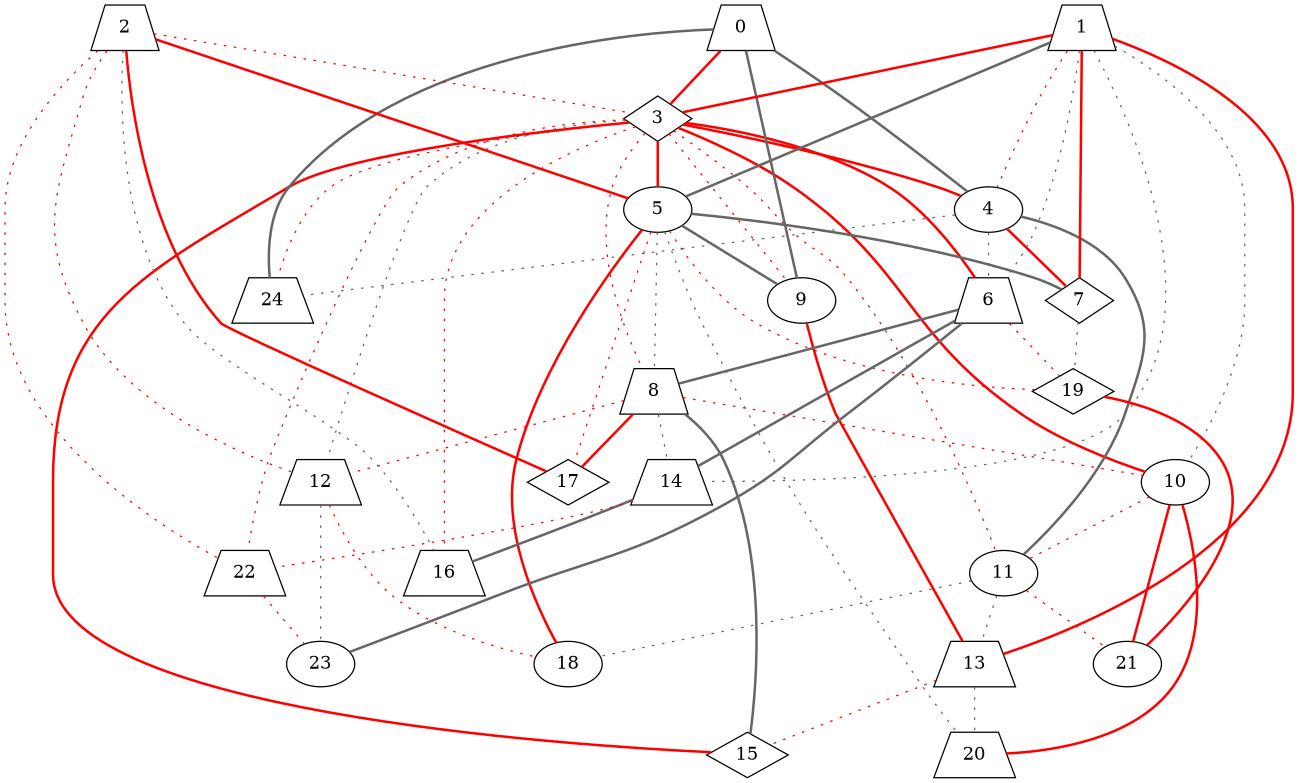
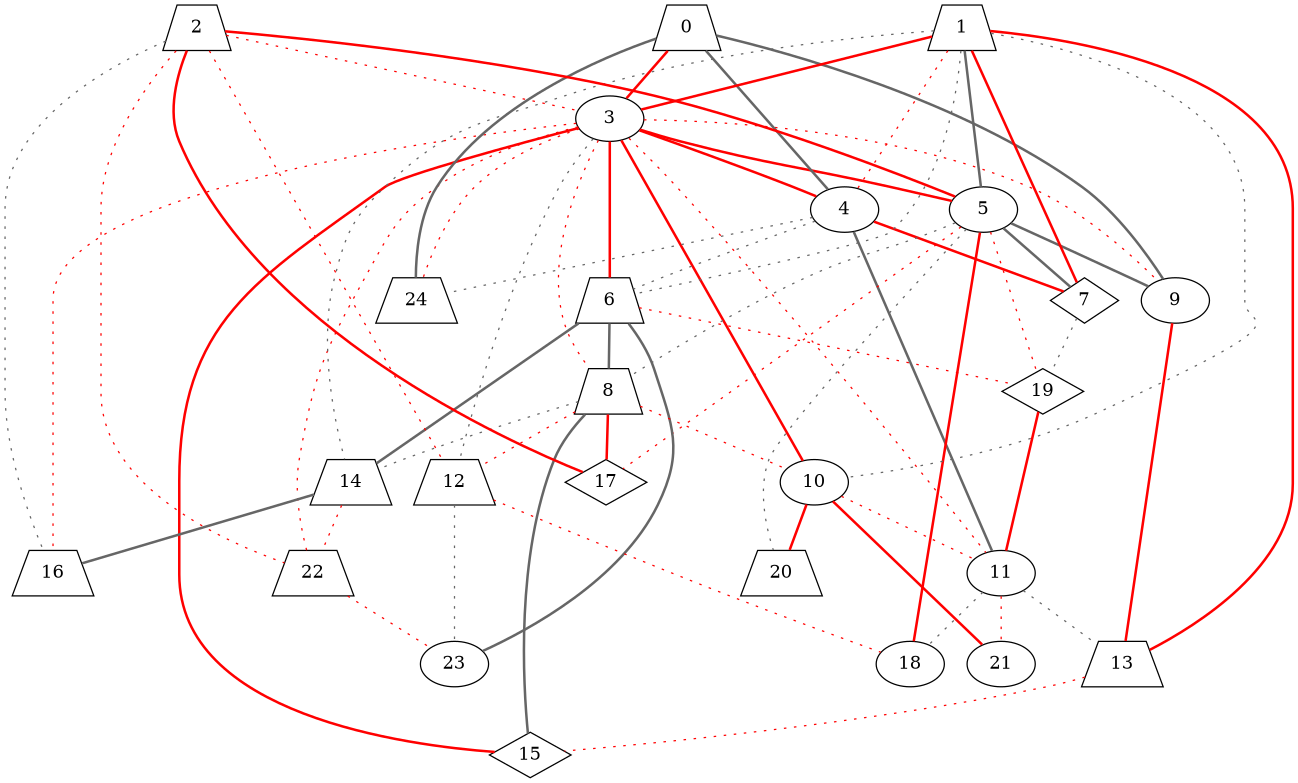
node "3": shape diamond -> ellipse
edge "19" -- "21": now "19" -- "11"
edge "13" -- "20": removed
